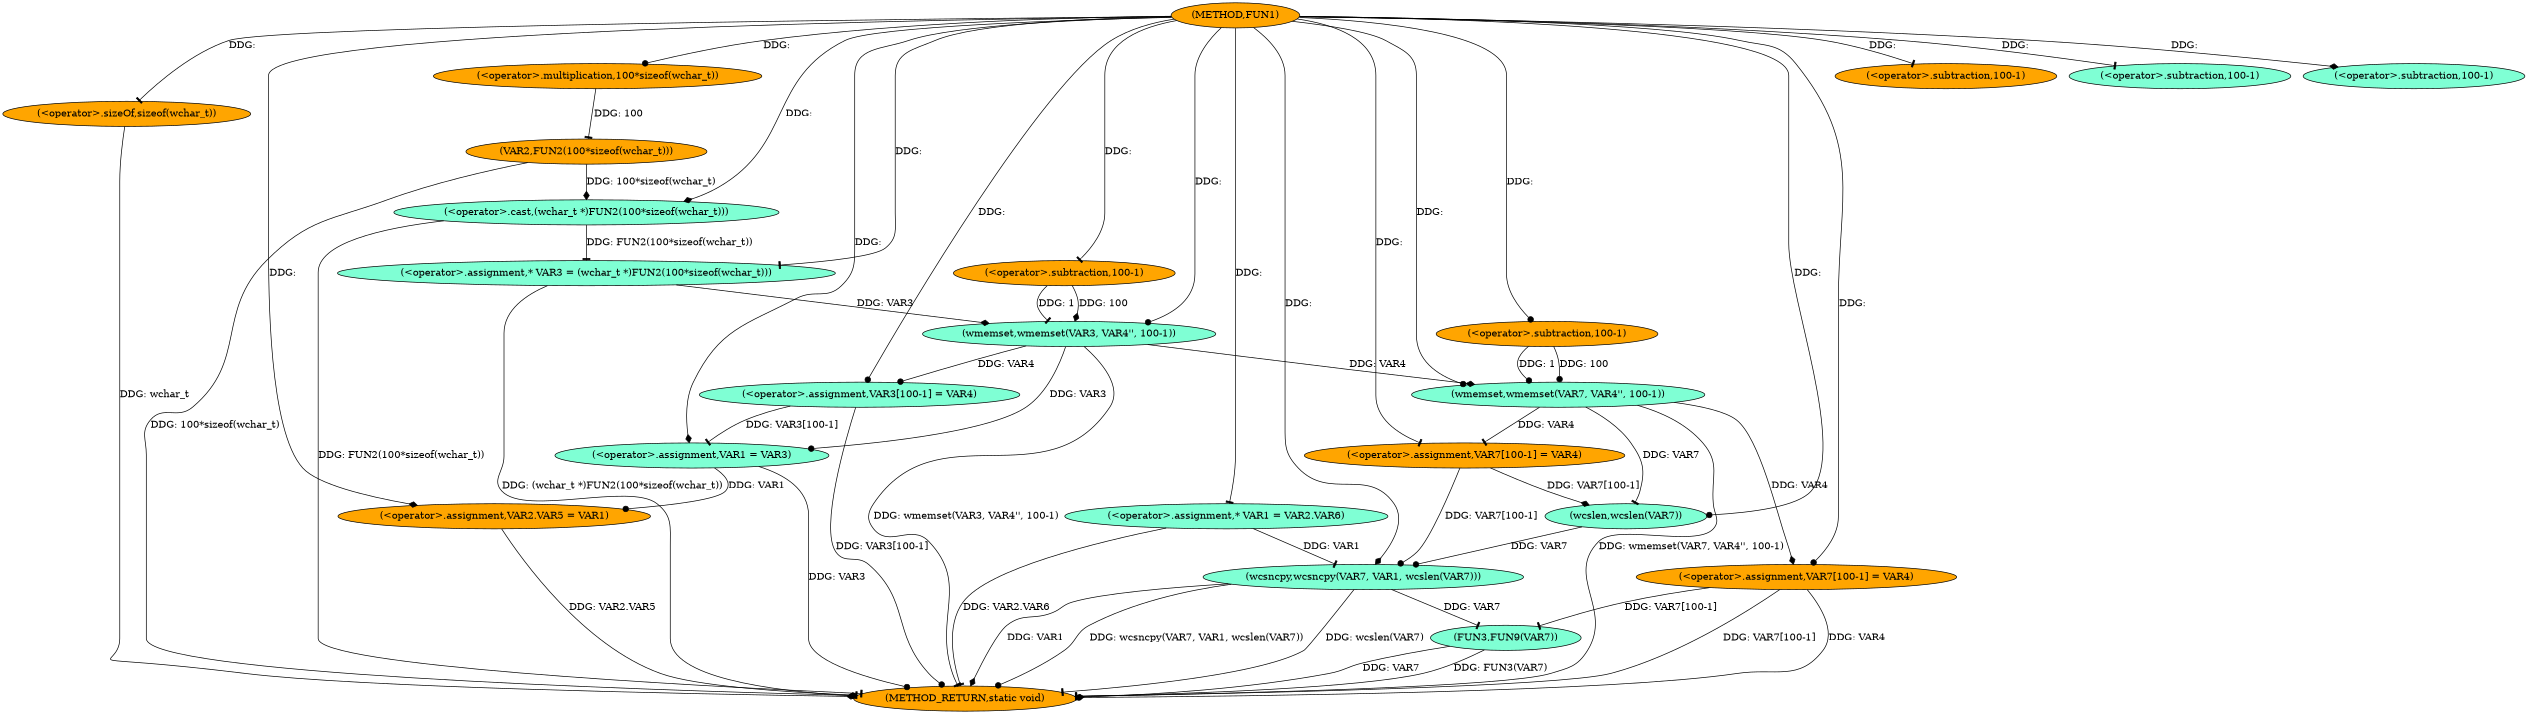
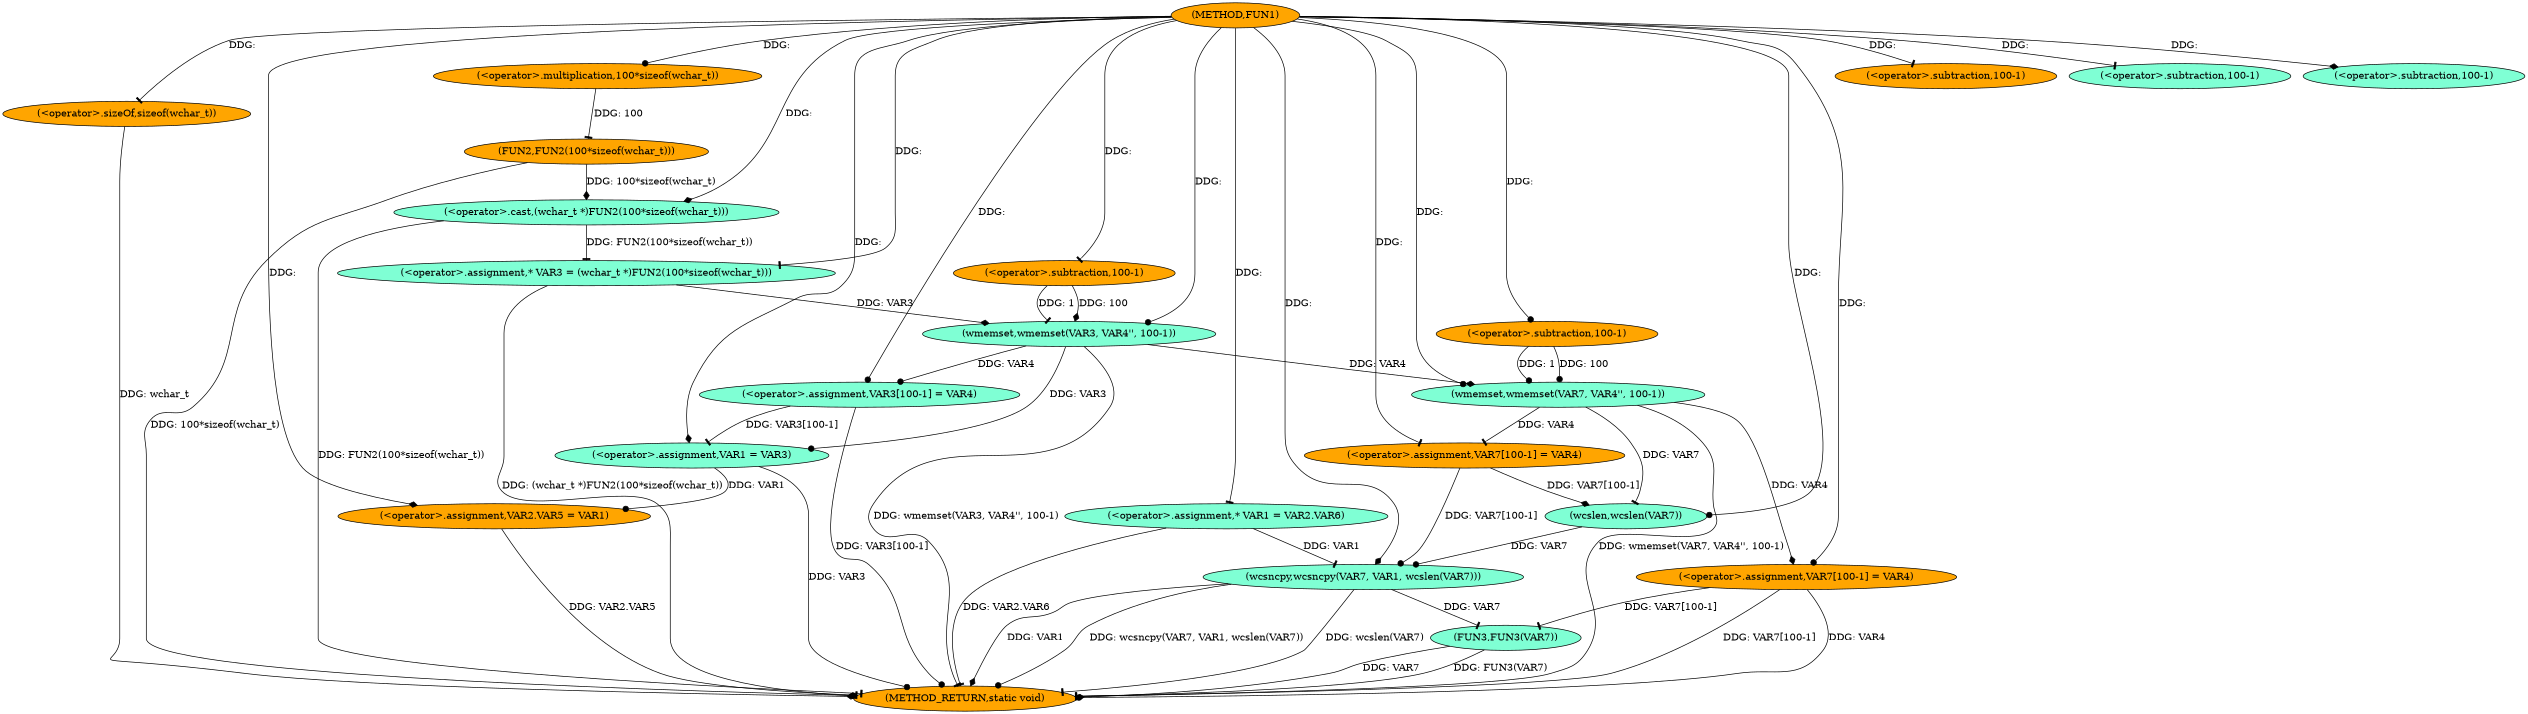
node "(VAR2,FUN2(100*sizeof(wchar_t)))": label "(VAR2,FUN2(100*sizeof(wchar_t)))" -> "(FUN2,FUN2(100*sizeof(wchar_t)))"
node "(FUN3,FUN9(VAR7))": label "(FUN3,FUN9(VAR7))" -> "(FUN3,FUN3(VAR7))"
